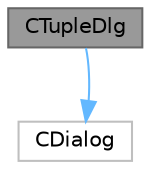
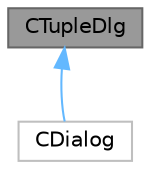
edge "CTupleDlg" -> "CDialog": reversed
